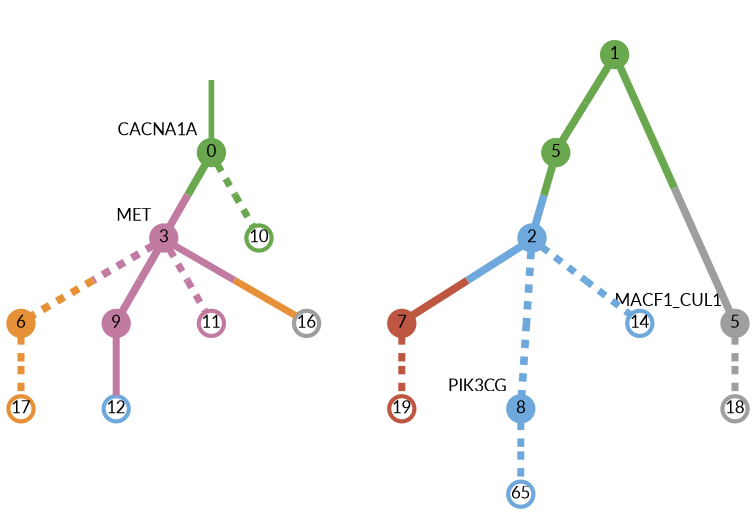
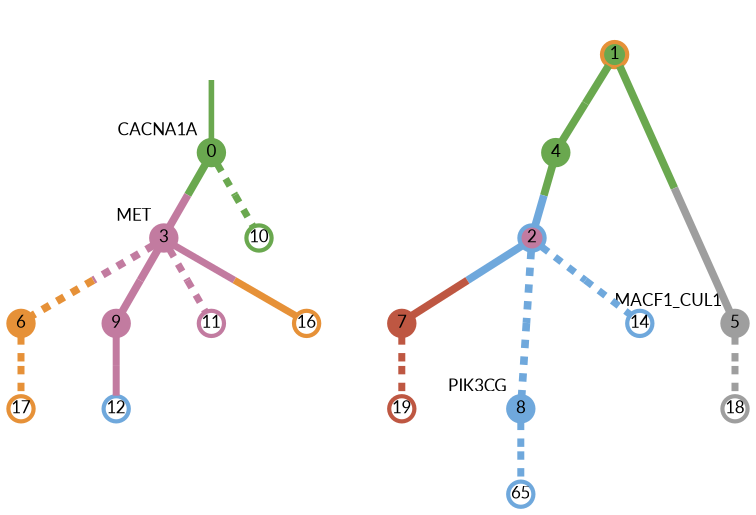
node "1": color #6aa84fff -> #e69138ff
node "5": label "5" -> "4"
node "2": fillcolor #6fa8dcff -> #c27ba0ff
node "16": color #9e9e9eff -> #e69138ff
